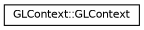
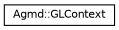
node "GLContext::GLContext": label "GLContext::GLContext" -> "Agmd::GLContext"
